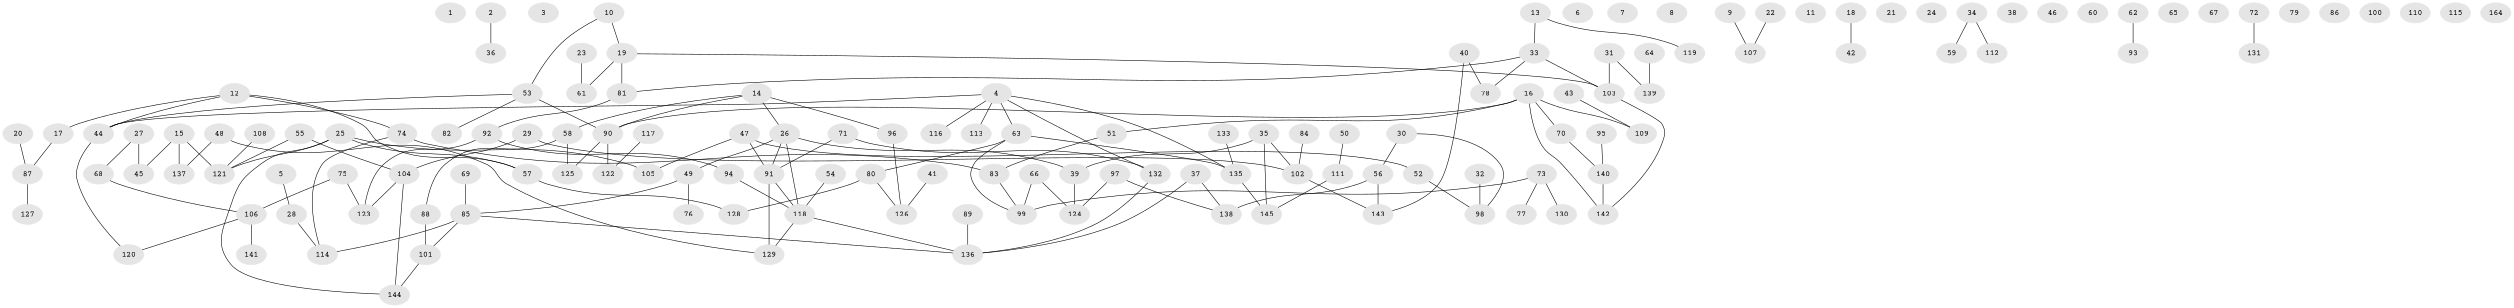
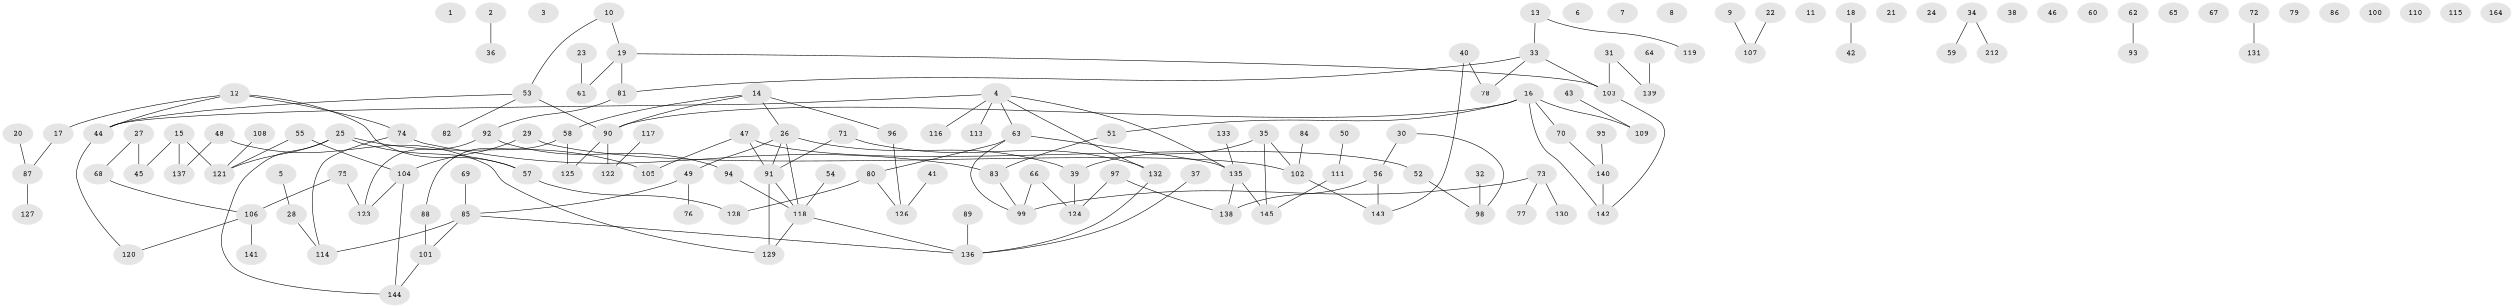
node "112": label "112" -> "212"
edge "37" -- "138": now "135" -- "138"
